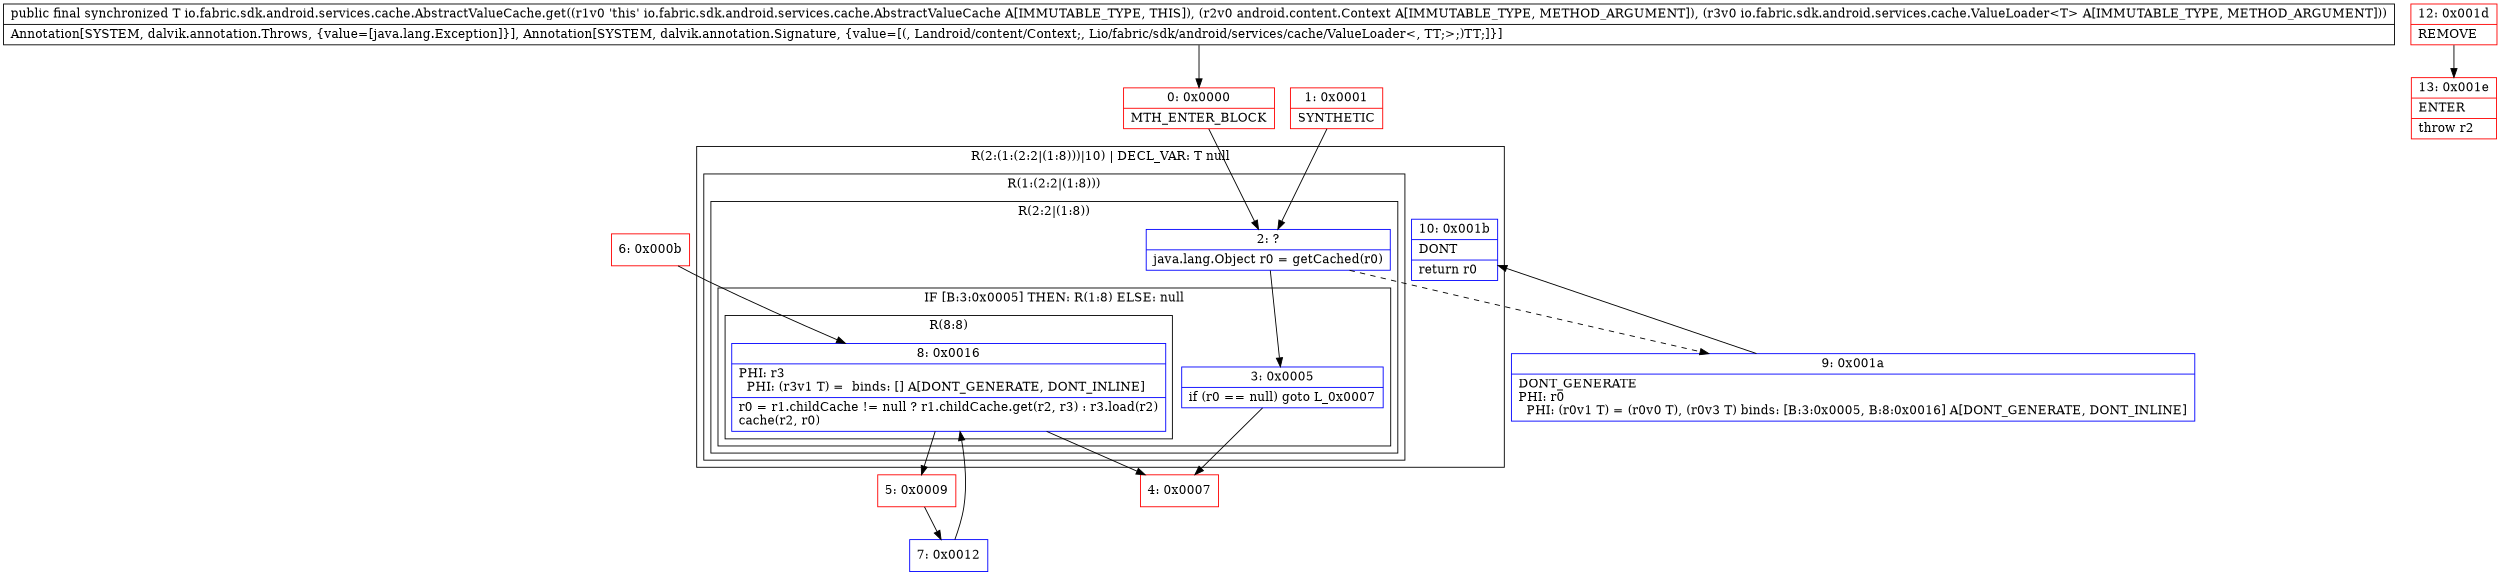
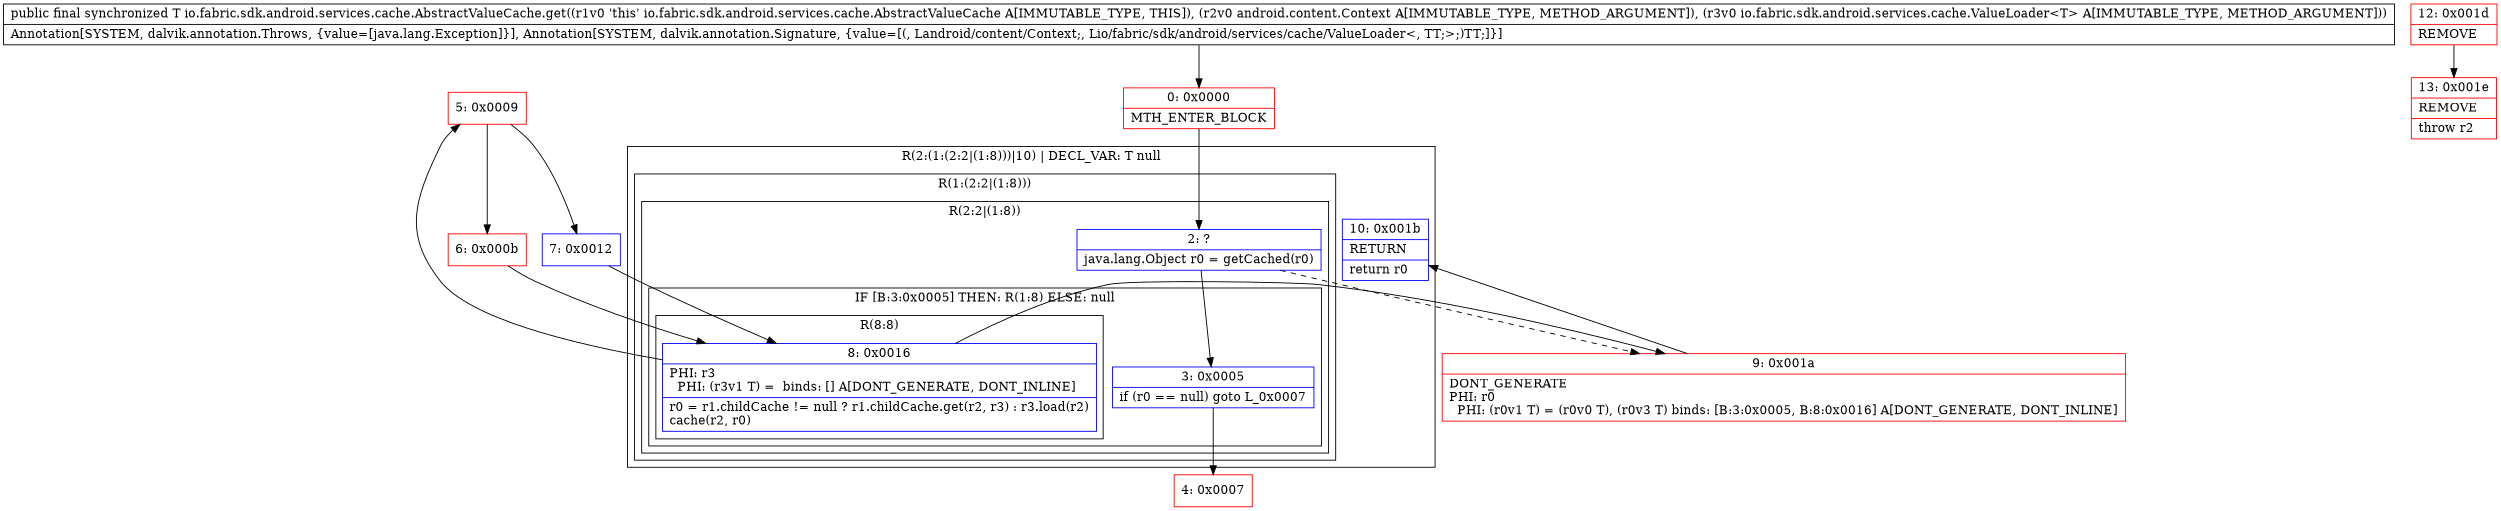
node "1: 0x0001": removed
node "13: 0x001e": text "ENTER" -> "REMOVE"
edge "5: 0x0009" -> "6: 0x000b": added
node "10: 0x001b": text "DONT" -> "RETURN"
node "9: 0x001a": color blue -> red
edge "8: 0x0016" -> "4: 0x0007": now "8: 0x0016" -> "9: 0x001a"
